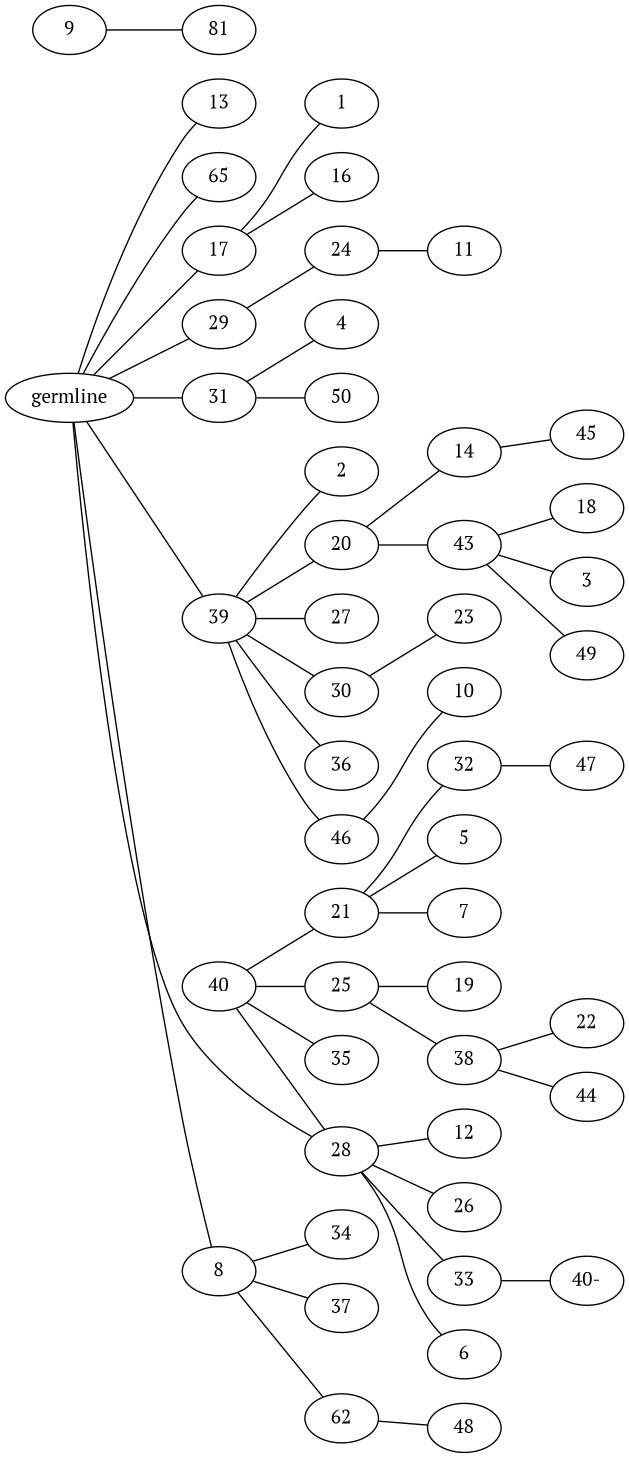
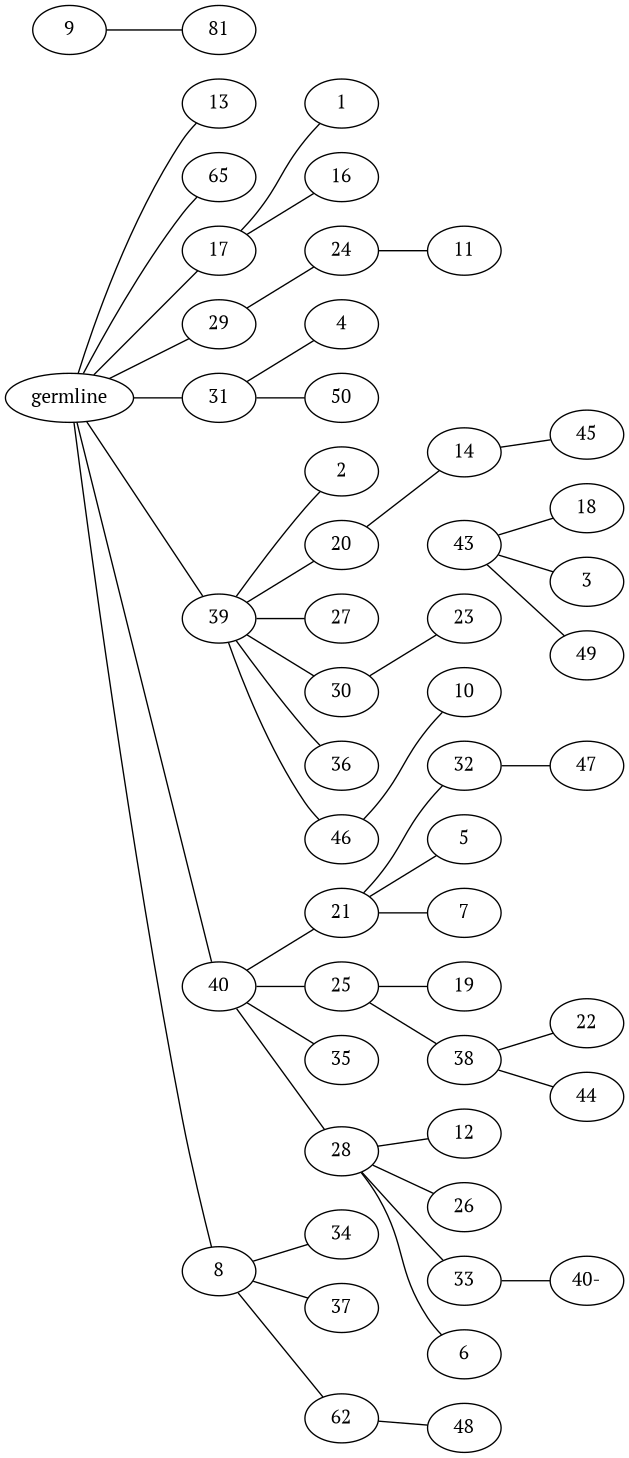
edge "20" -- "43": removed
edge "germline" -- "28": now "germline" -- "40"
